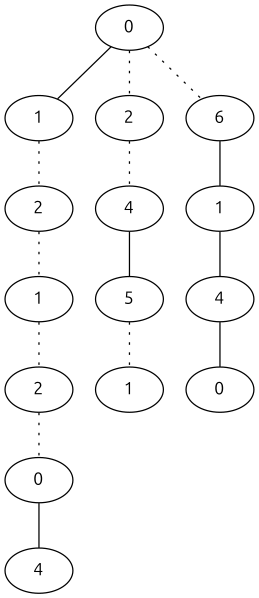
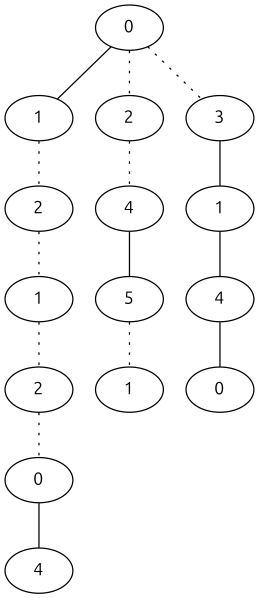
node "6": label "6" -> "3"
